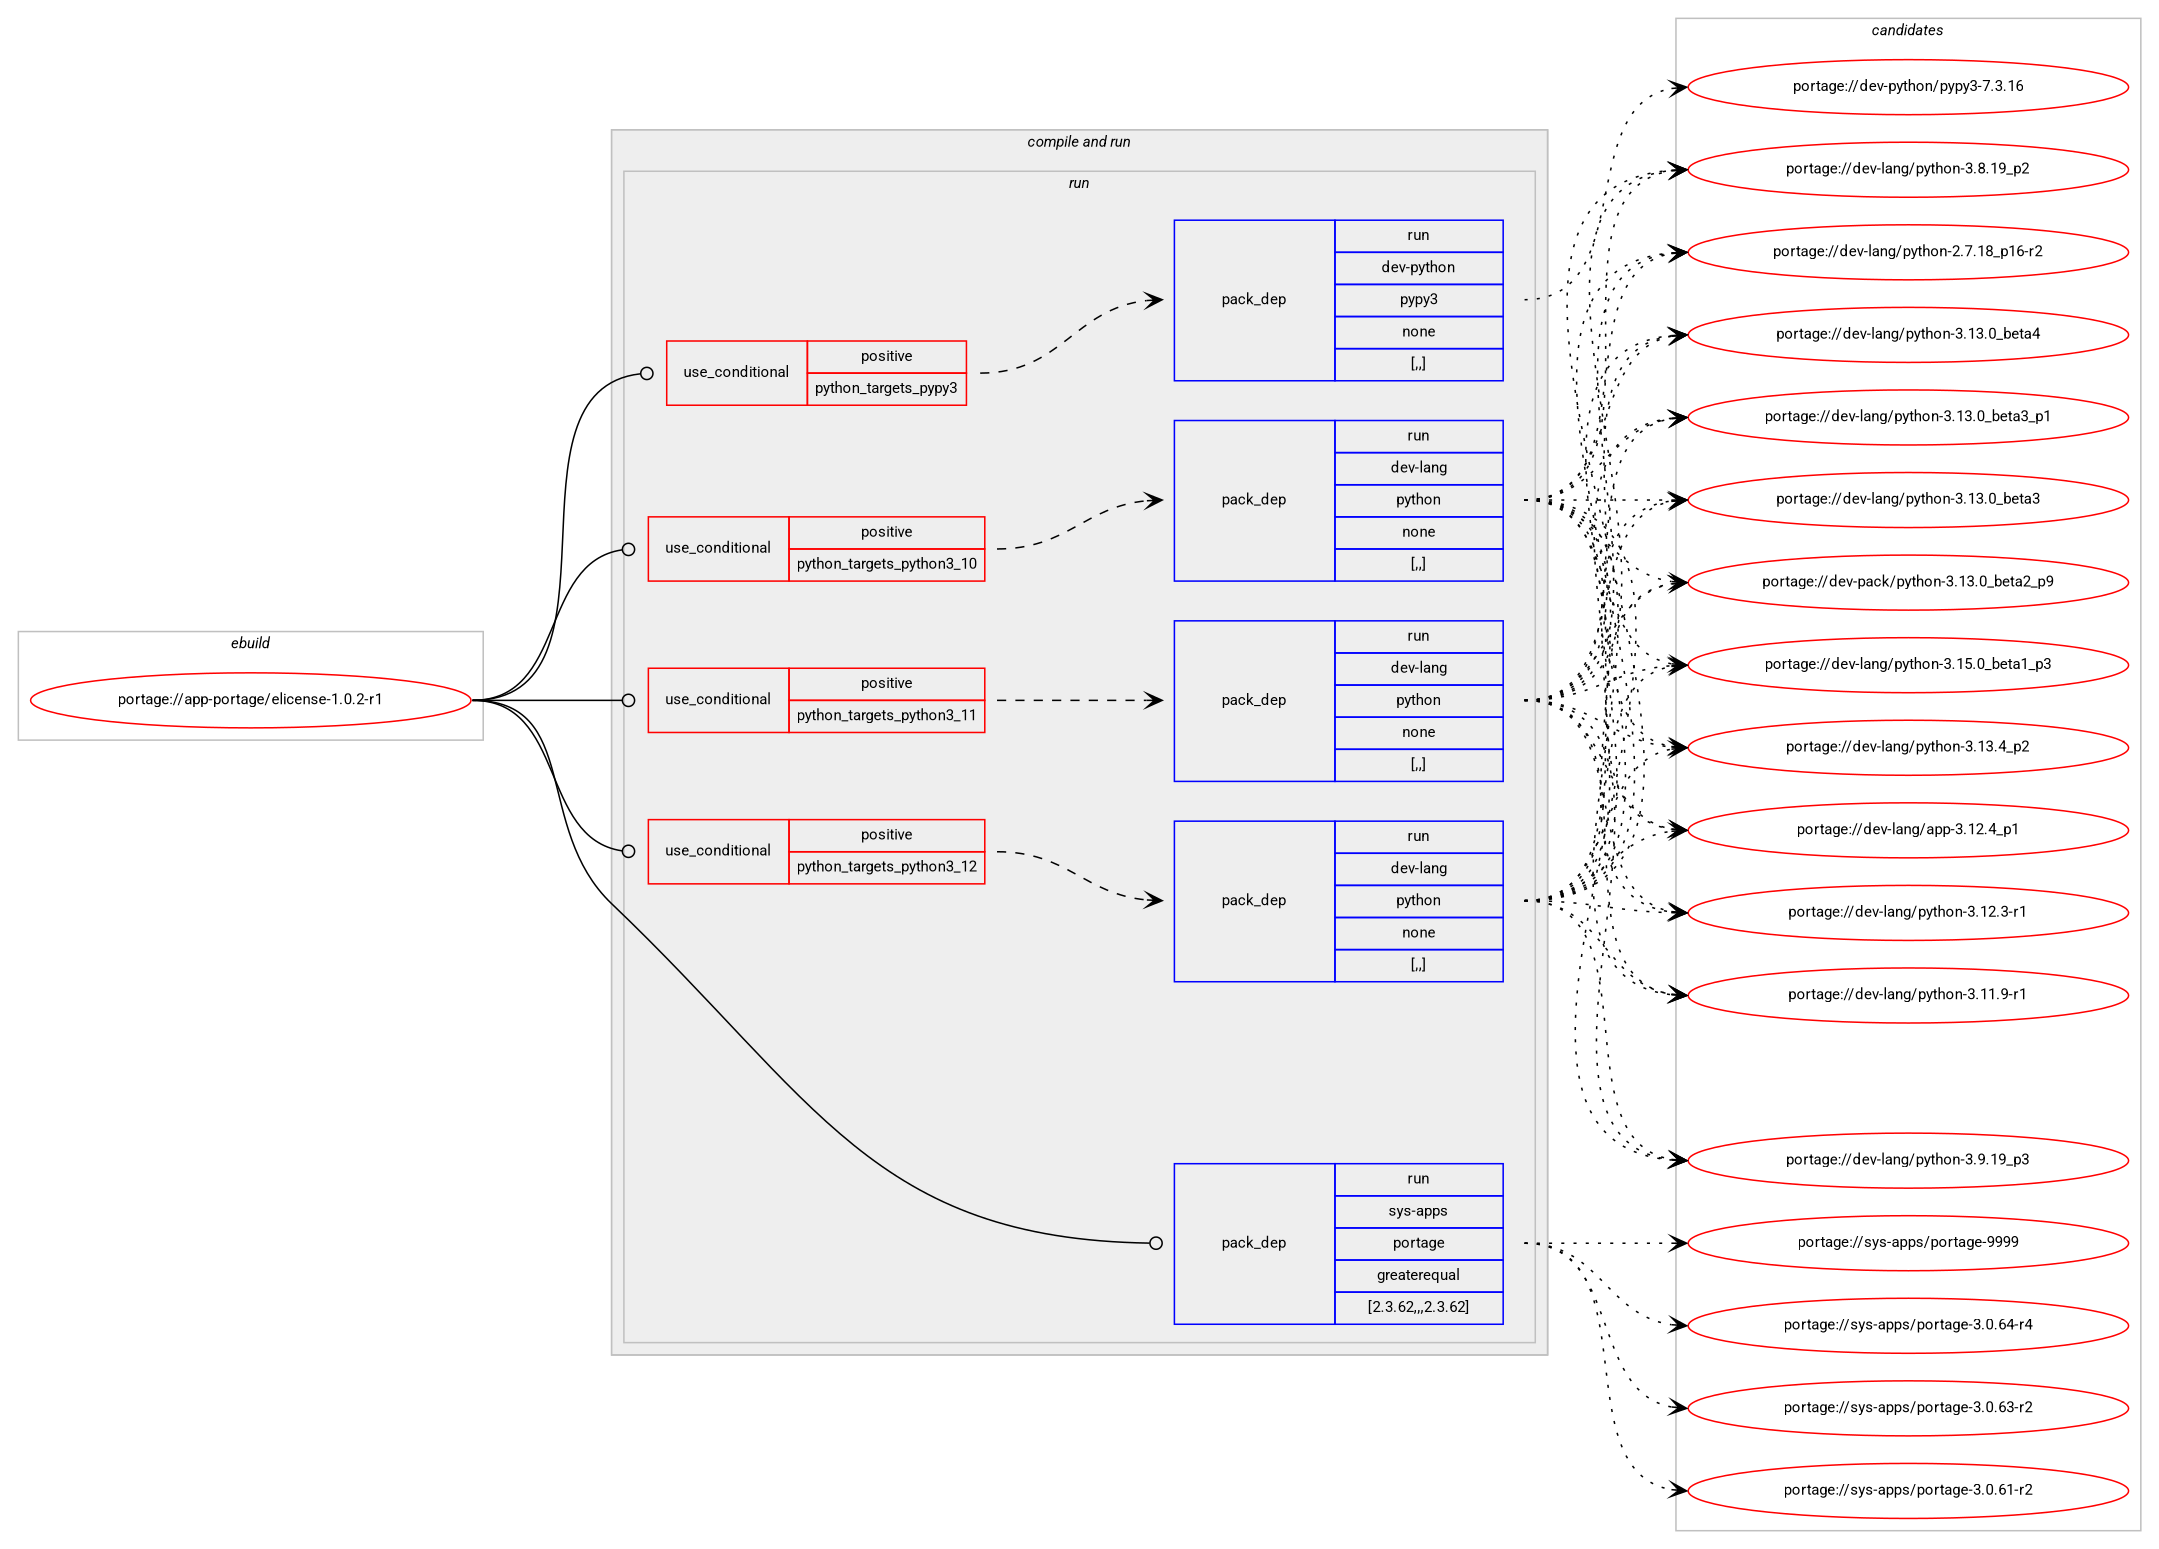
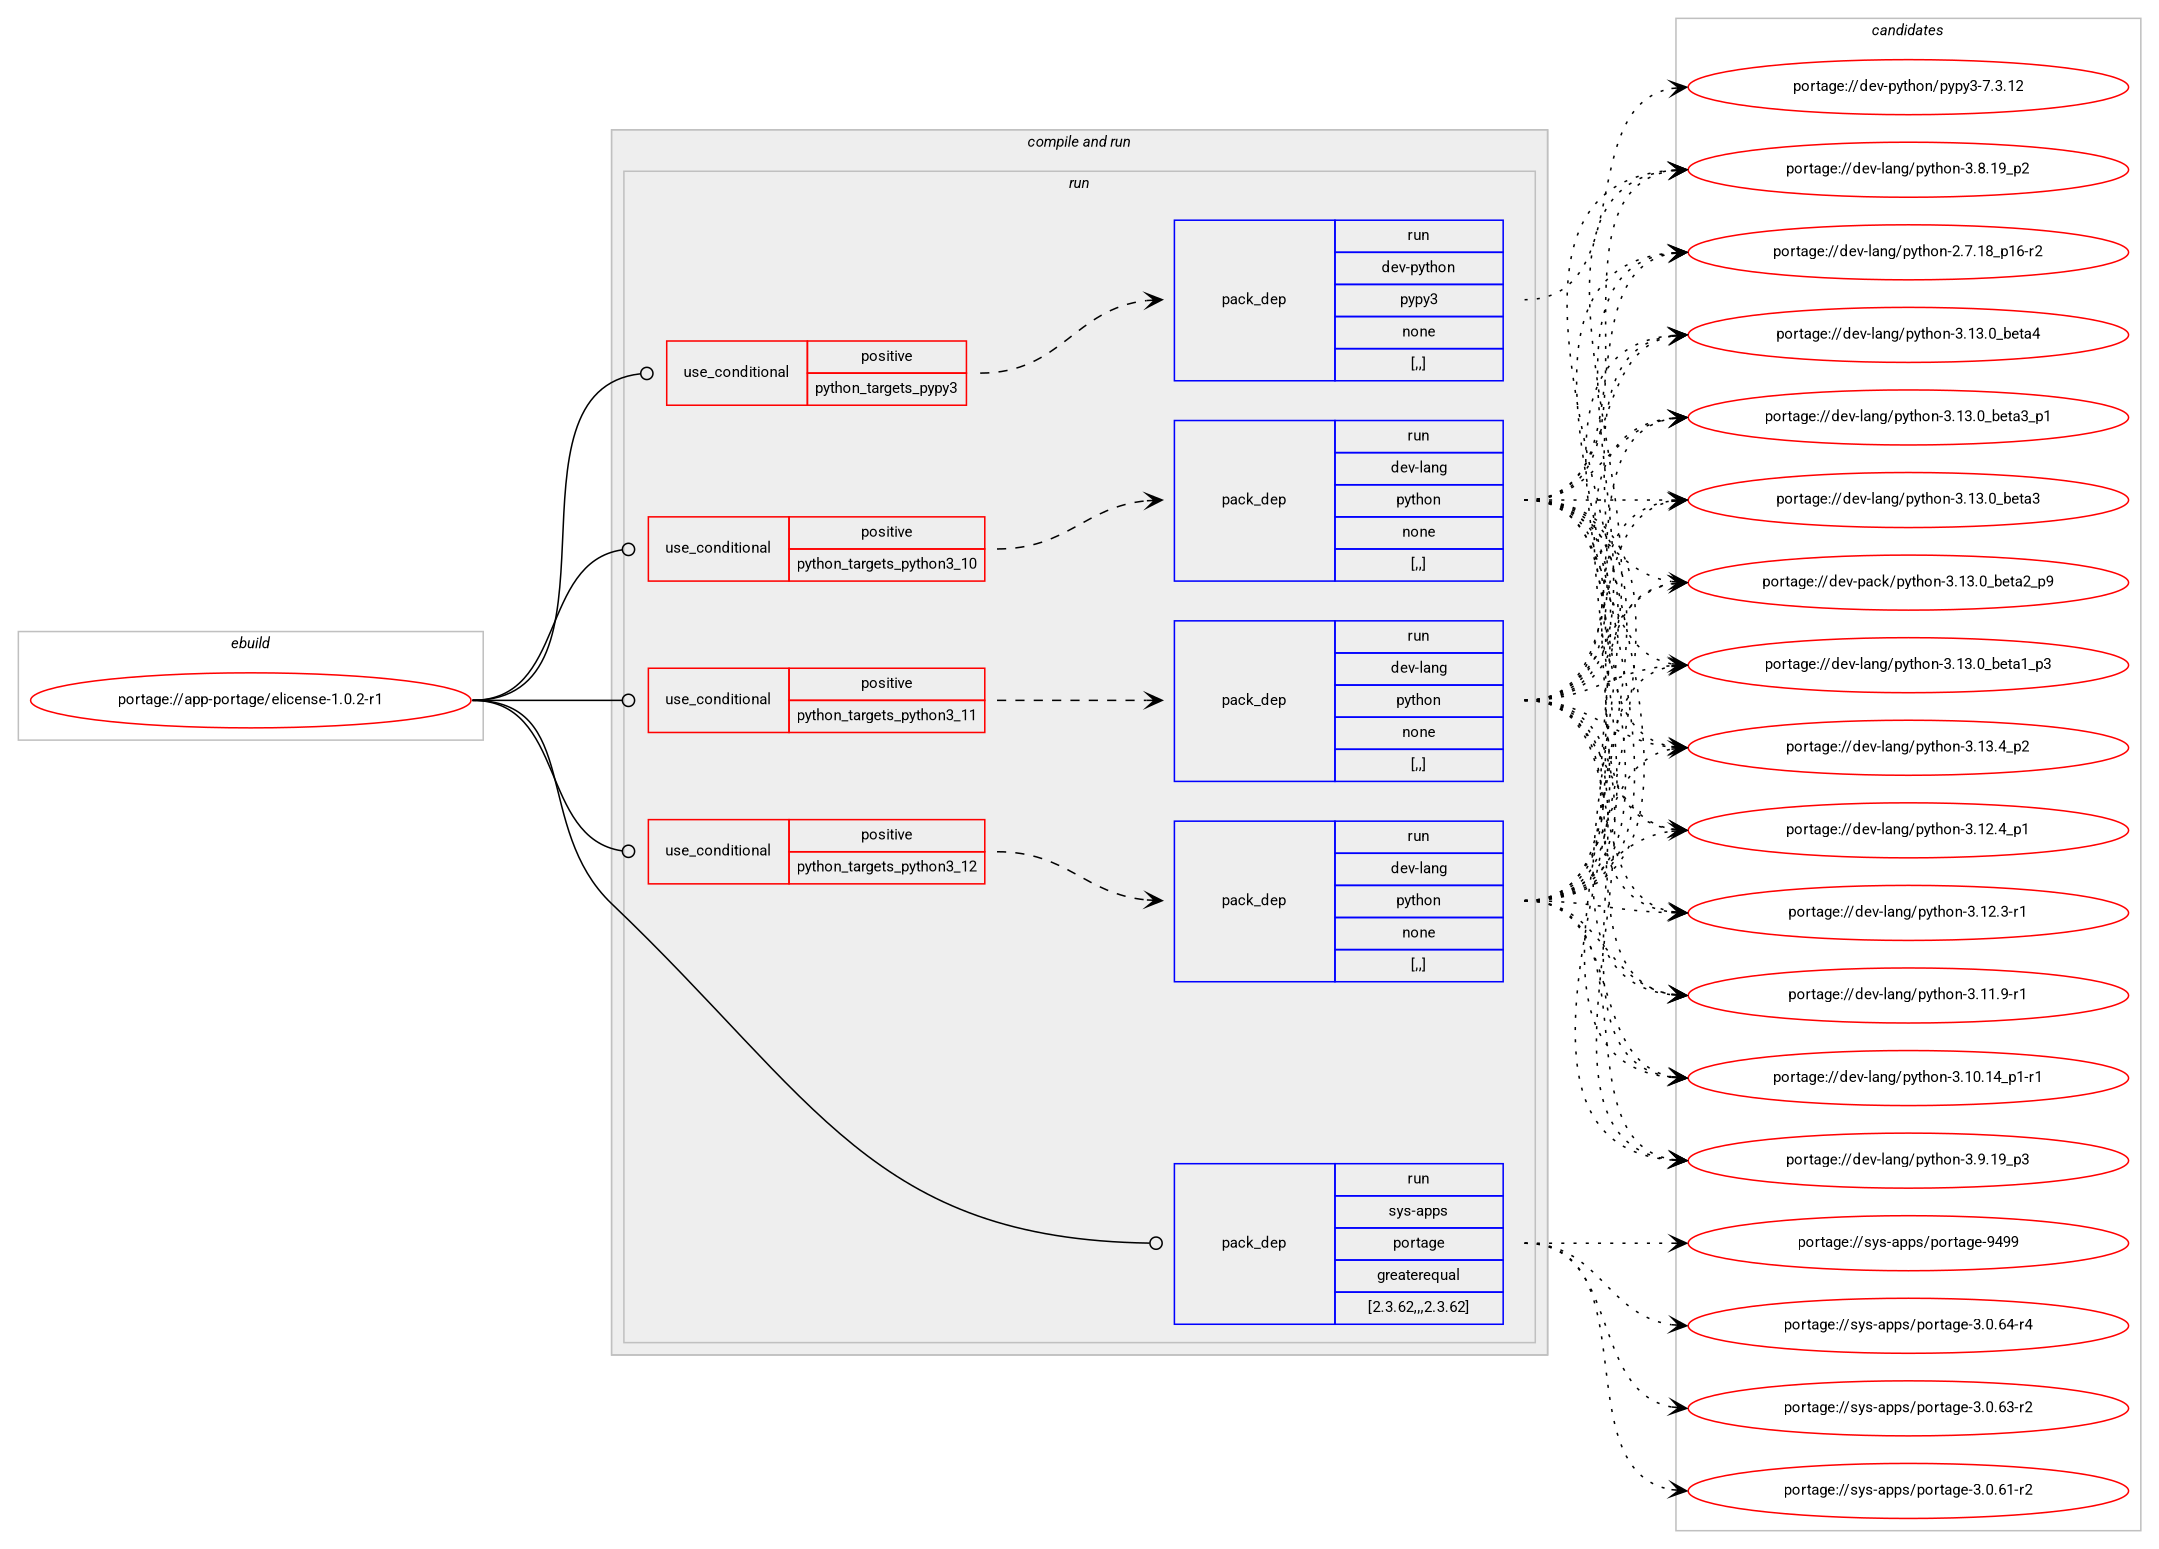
node "portage://dev-python/pypy3-7.3.16": label "portage://dev-python/pypy3-7.3.16" -> "portage://dev-python/pypy3-7.3.12"
node "portage://dev-lang/python-3.15.0_beta1_p3": label "portage://dev-lang/python-3.15.0_beta1_p3" -> "portage://dev-lang/python-3.13.0_beta1_p3"
node "portage://dev-lang/app-3.12.4_p1": label "portage://dev-lang/app-3.12.4_p1" -> "portage://dev-lang/python-3.12.4_p1"
node "portage://dev-lang/python-3.10.14_p1-r1": added
node "portage://sys-apps/portage-9999": label "portage://sys-apps/portage-9999" -> "portage://sys-apps/portage-9499"
